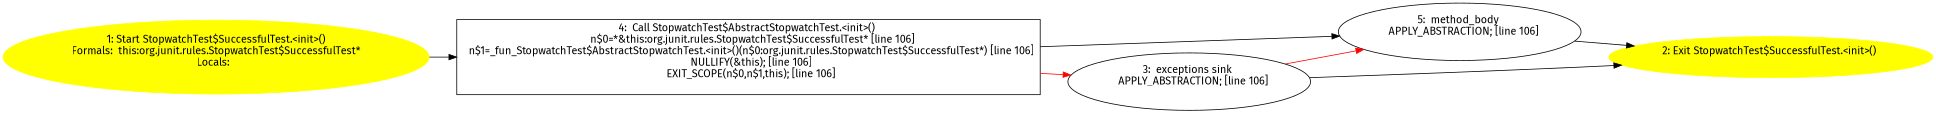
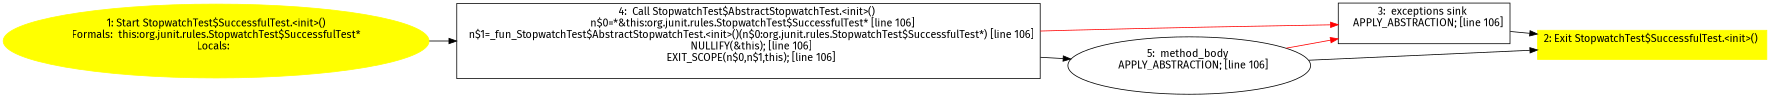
edge "3:  exceptions sink APPLY_ABSTRACTION; [line 106]" -> "5:  method_body APPLY_ABSTRACTION; [line 106]": reversed
node "2: Exit StopwatchTest$SuccessfulTest.<init>()": shape ellipse -> box
node "3:  exceptions sink APPLY_ABSTRACTION; [line 106]": shape ellipse -> box
